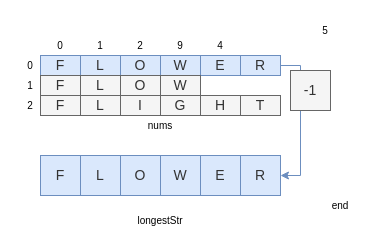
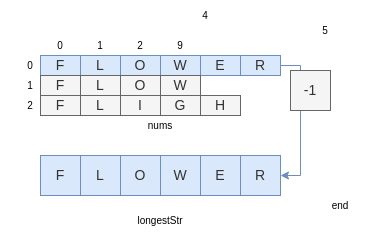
node "4": moved (221, 46) -> (206, 16)
node "T": removed
